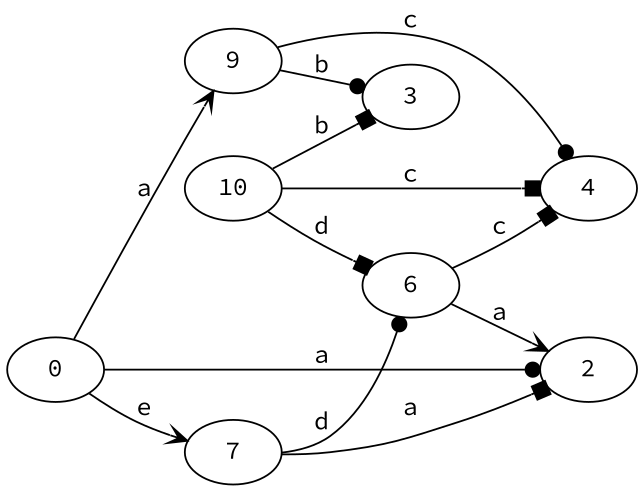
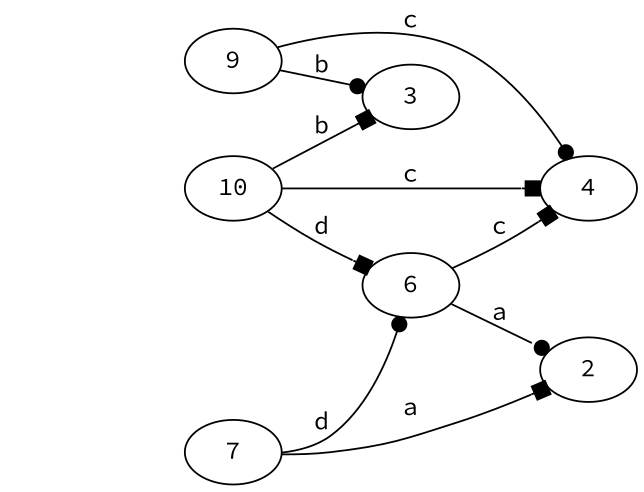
edge "6" -> "2": arrowhead vee -> dot
node "0": removed
